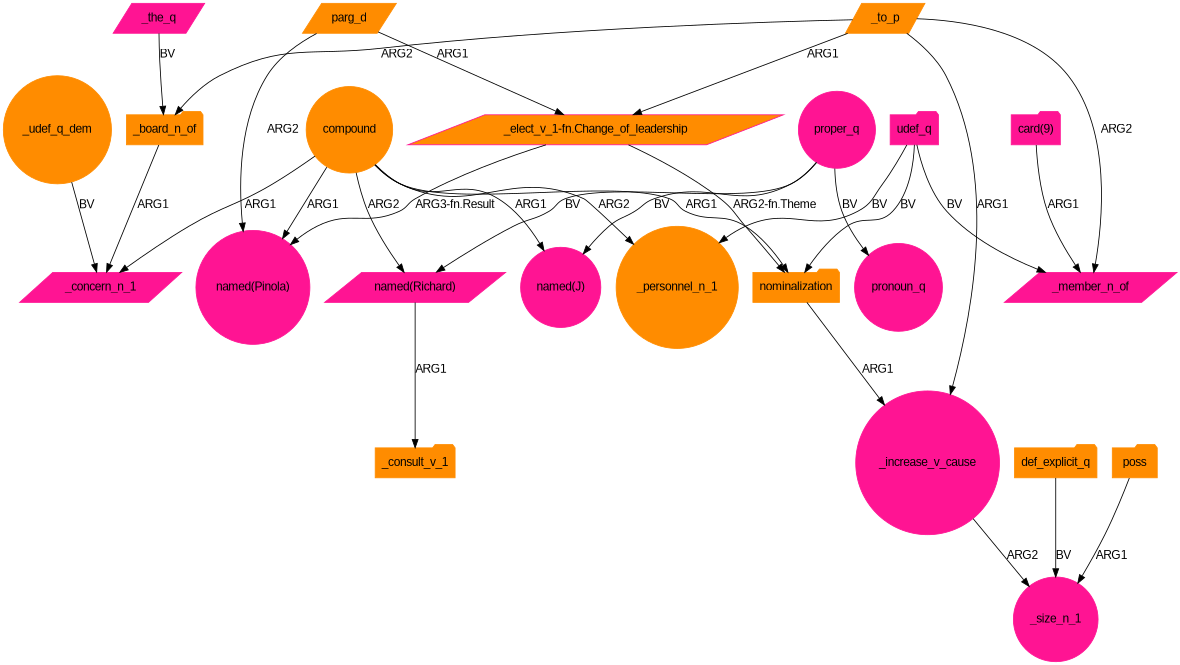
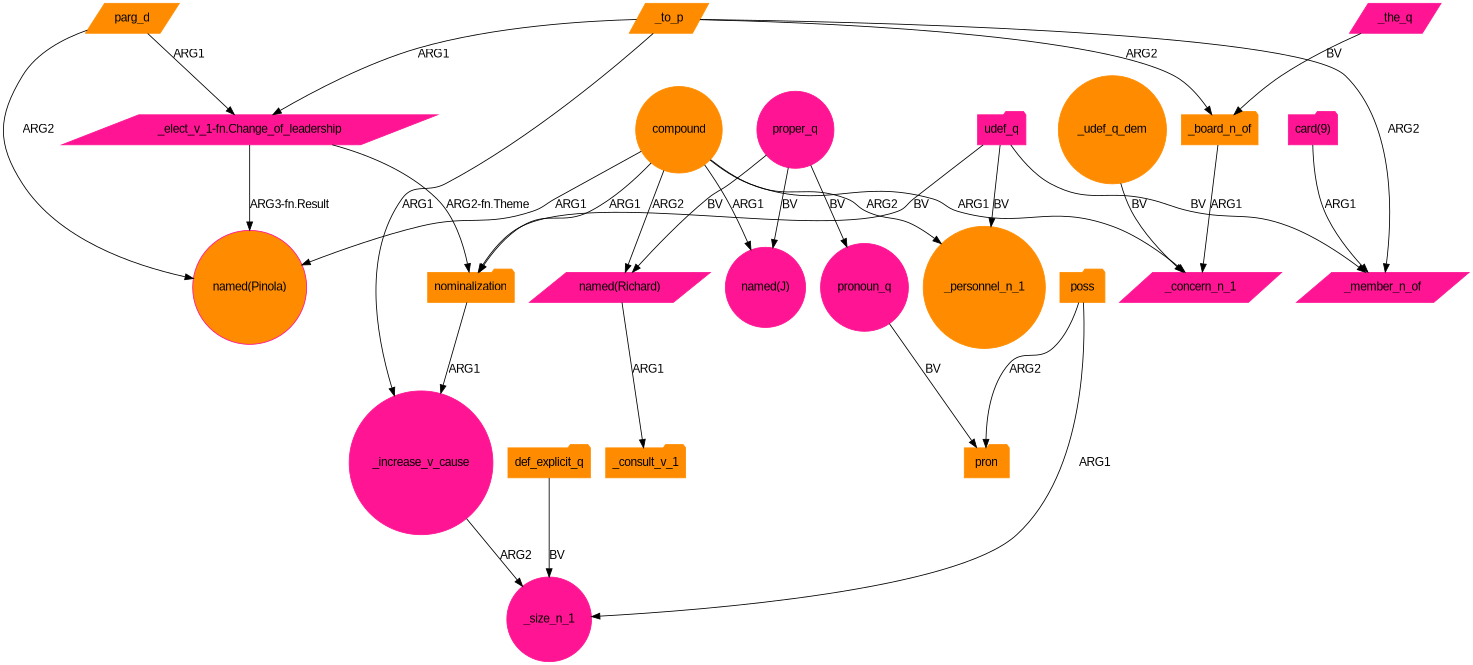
node "_elect_v_1-fn.Change_of_leadership": fillcolor darkorange -> deeppink
node "named(Pinola)": fillcolor deeppink -> darkorange
node "pron": added
